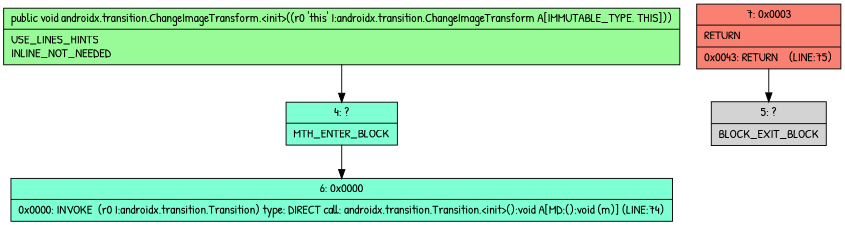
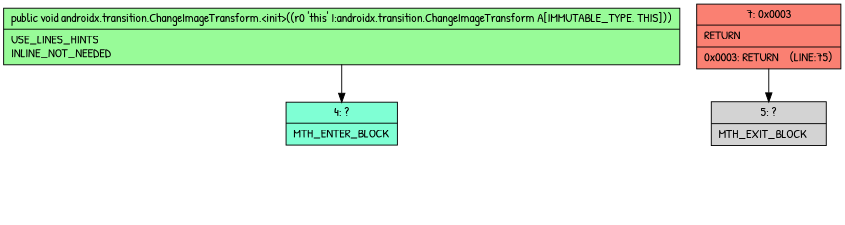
node "7: 0x0003": text "0x0043: RETURN    (LINE:75)" -> "0x0003: RETURN    (LINE:75)"
node "5: ?": text "BLOCK_EXIT_BLOCK" -> "MTH_EXIT_BLOCK"
node "6: 0x0000": removed
